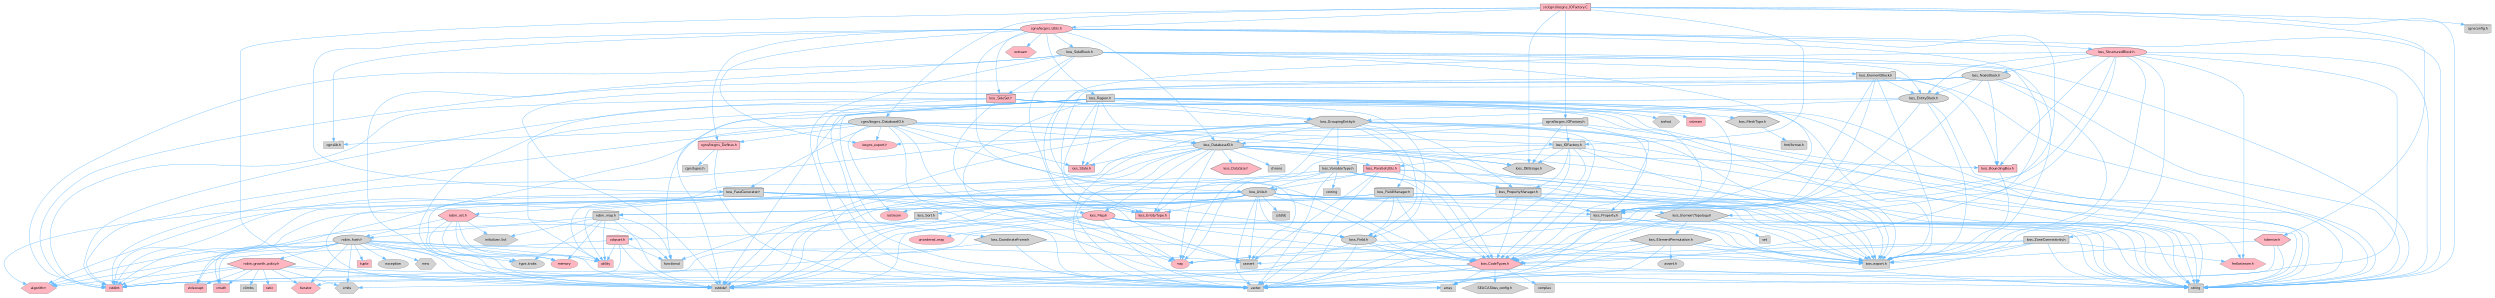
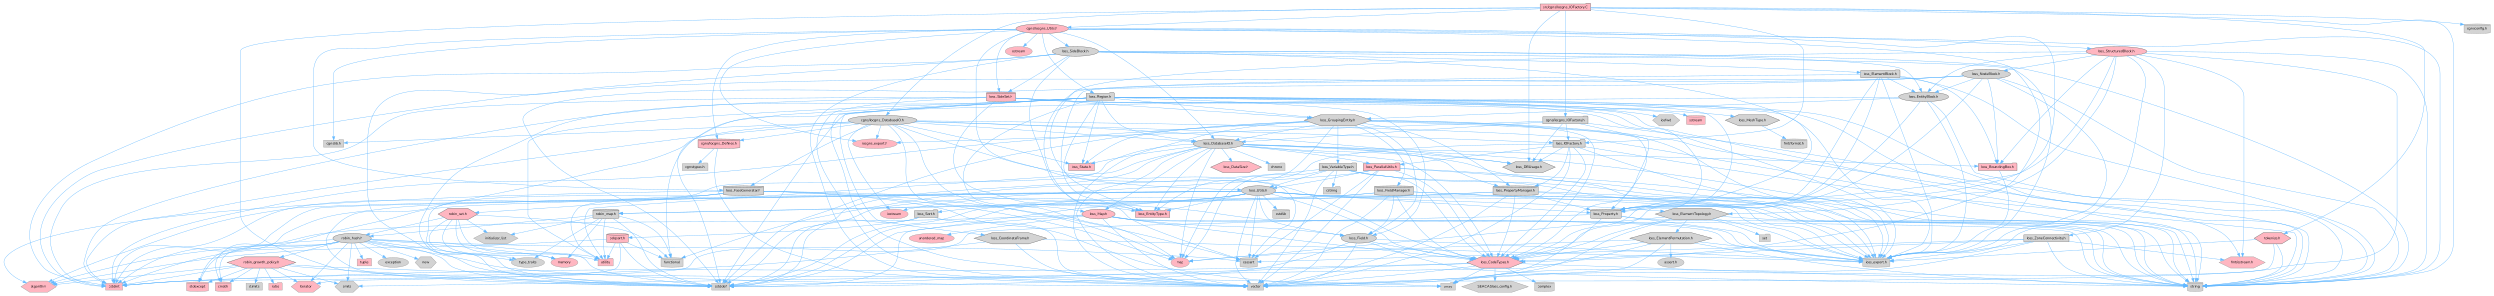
node "ostream": shape hexagon -> ellipse
